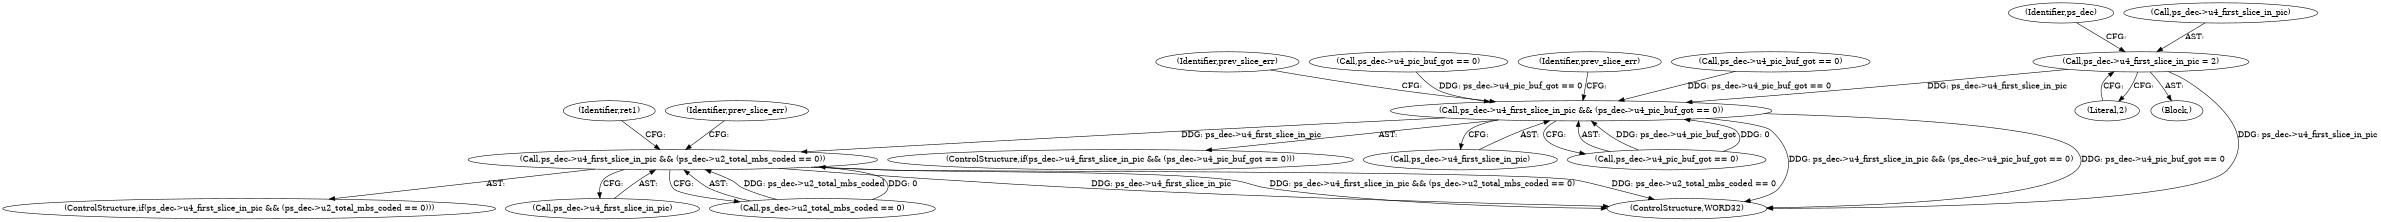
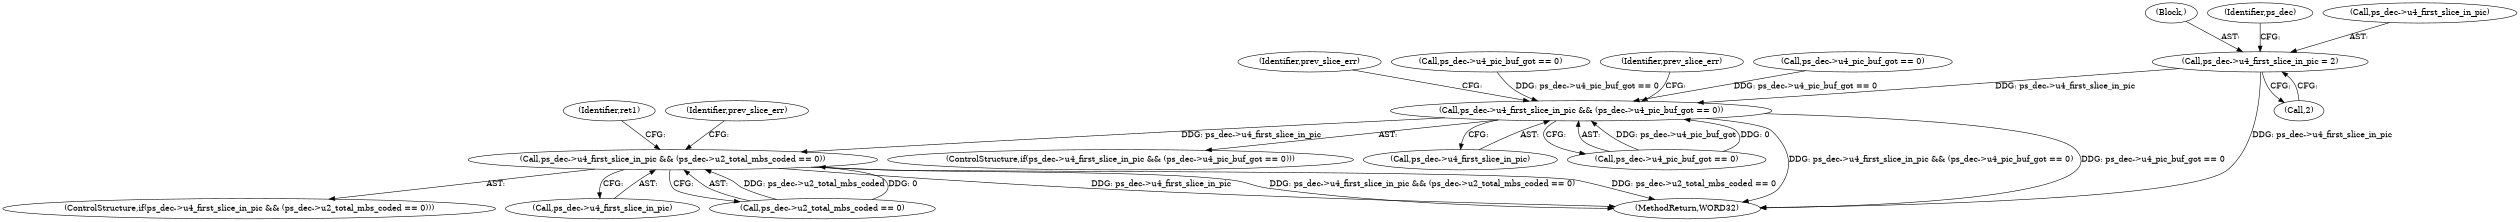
edge "(Call,ps_dec->u4_first_slice_in_pic = 2)" -> "(Block,)": reversed
node "(Literal,2)": label "(Literal,2)" -> "(Call,2)"
node "(ControlStructure,WORD32)": label "(ControlStructure,WORD32)" -> "(MethodReturn,WORD32)"
